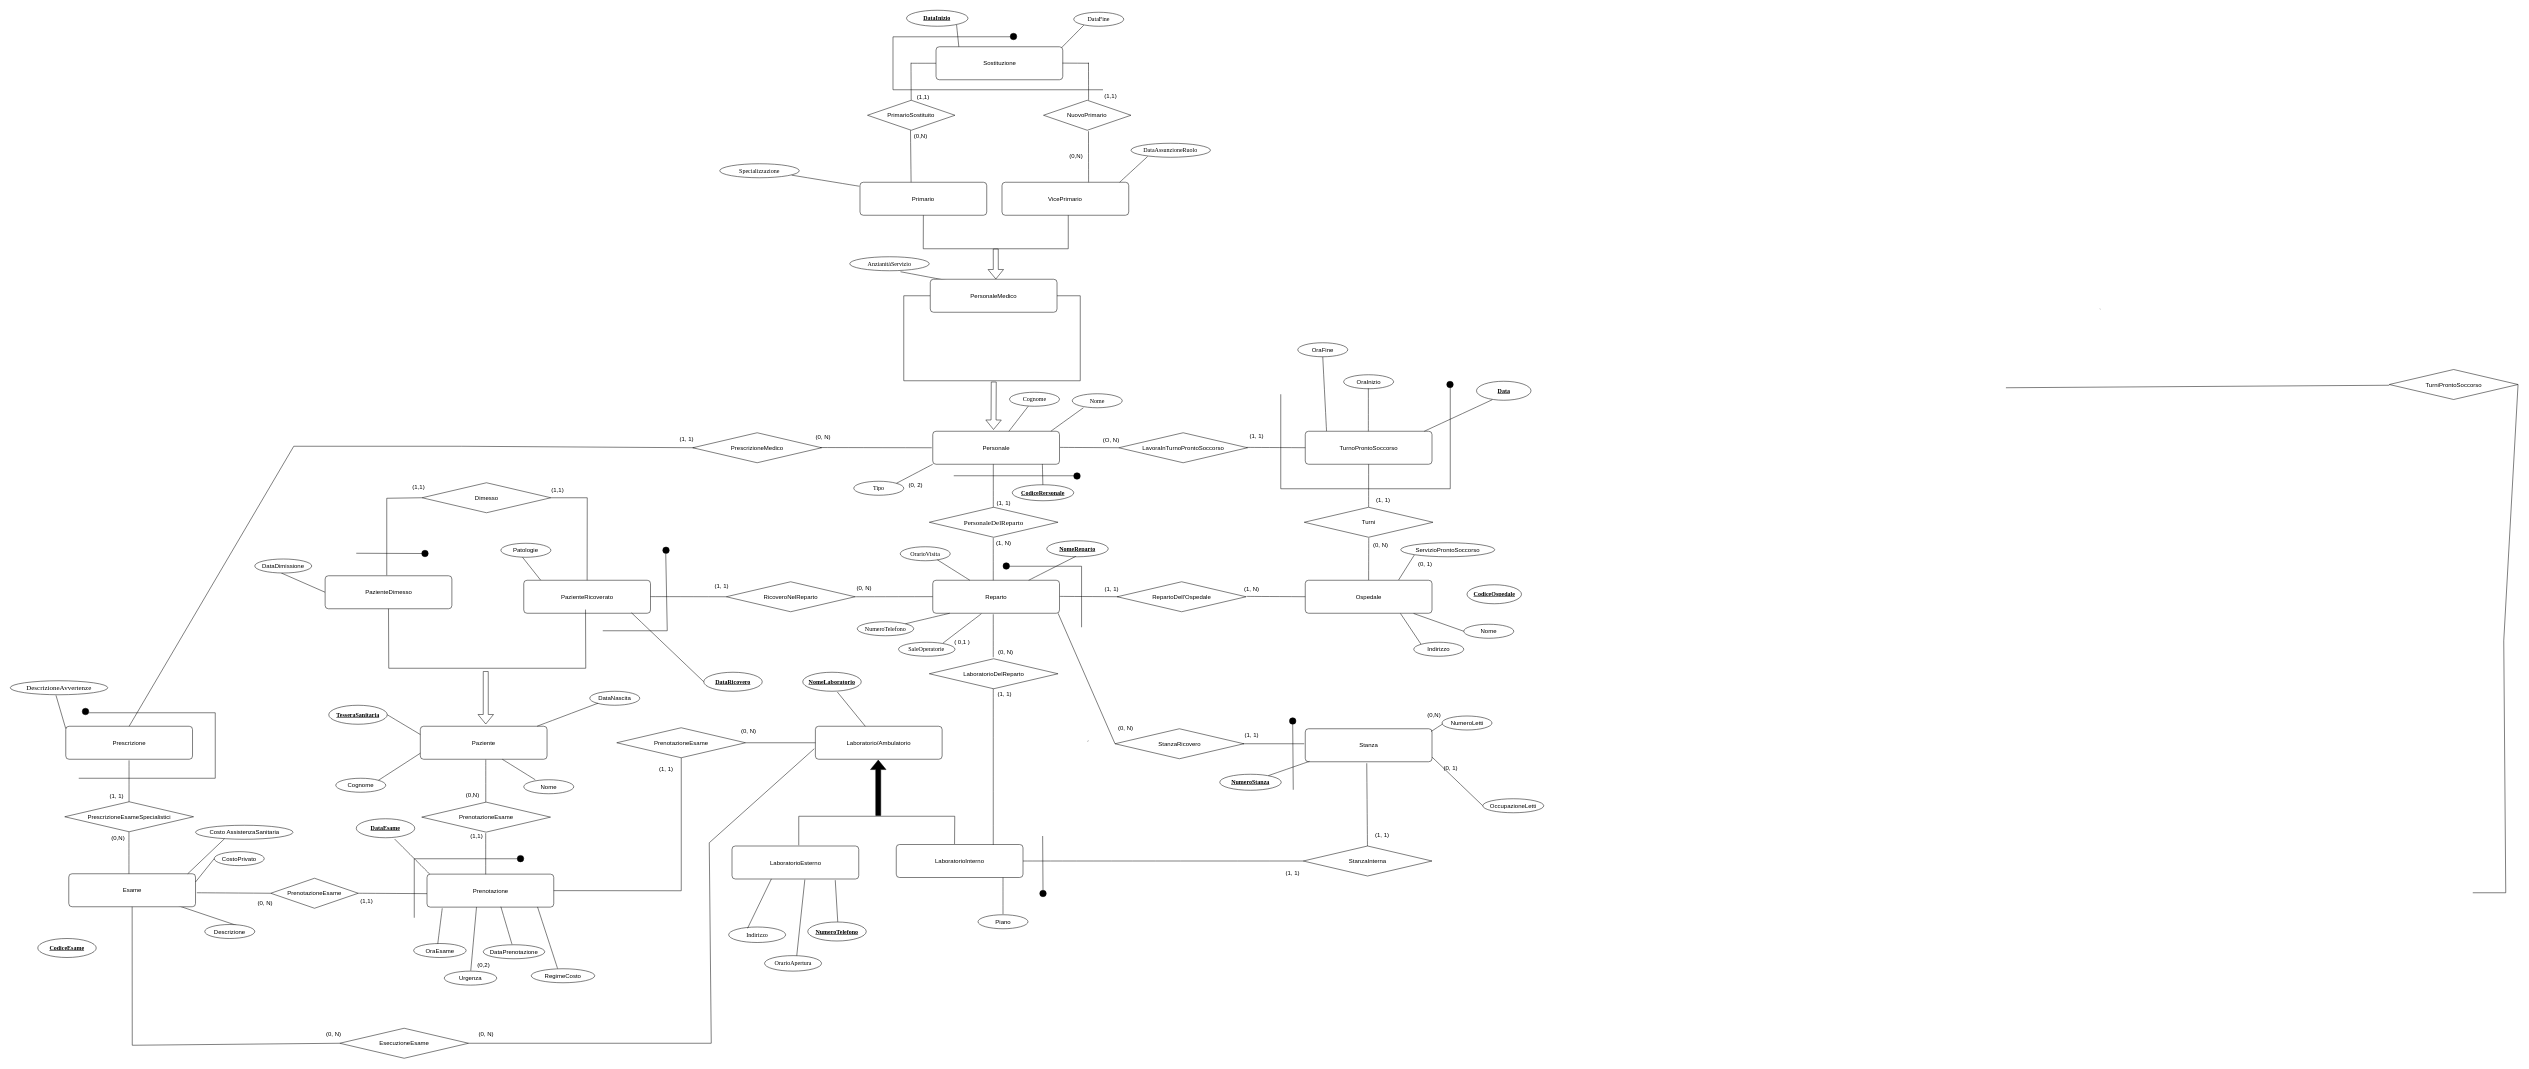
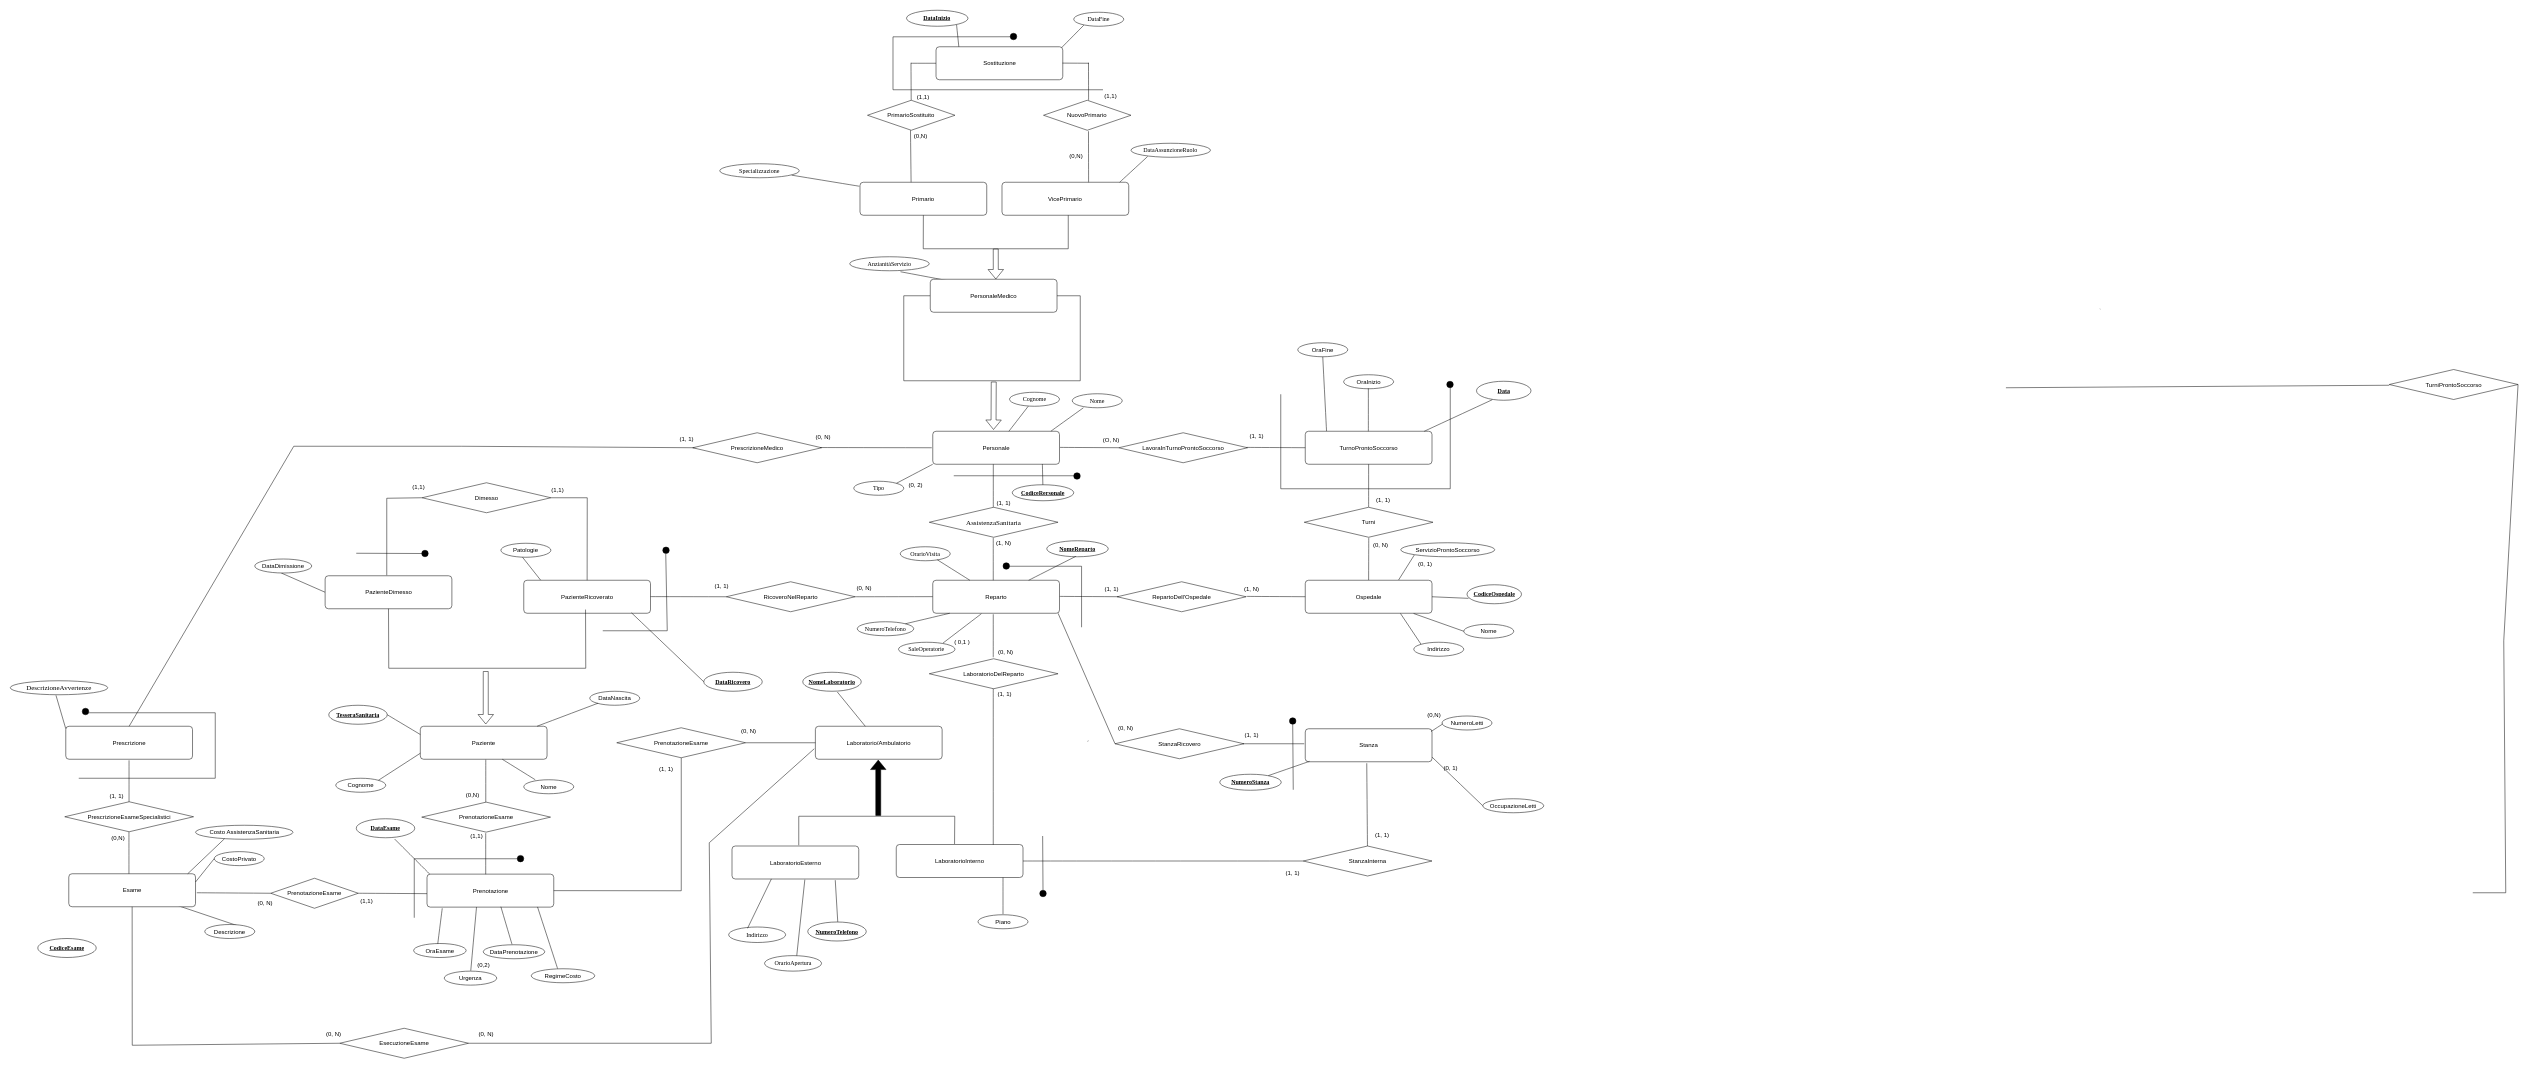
node "PersonaleDelReparto": label "PersonaleDelReparto" -> "AssistenzaSanitaria"
edge "CodiceOspedale" -- "Ospedale": added
